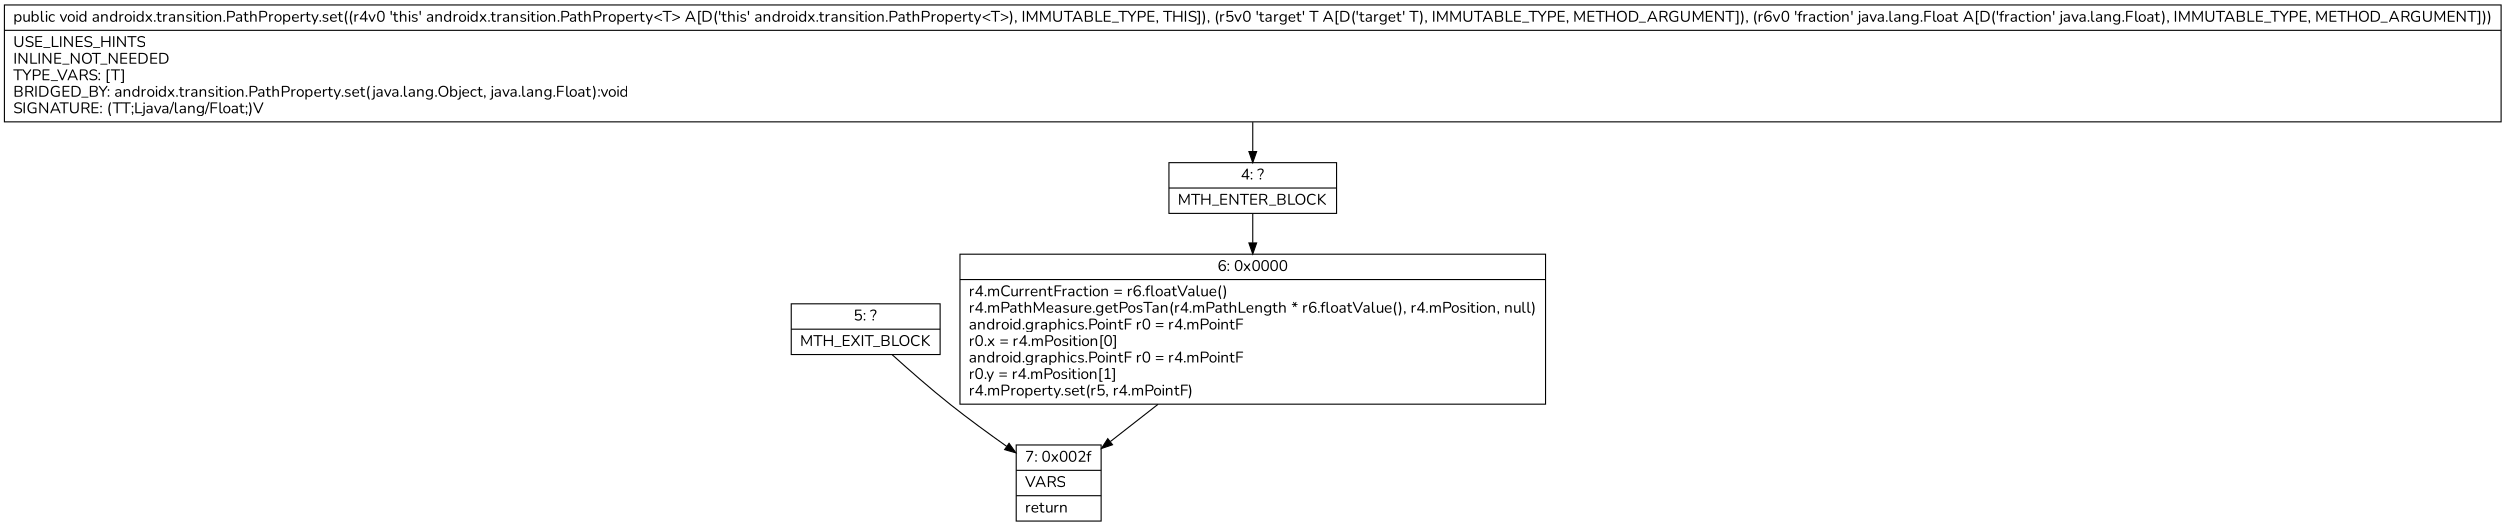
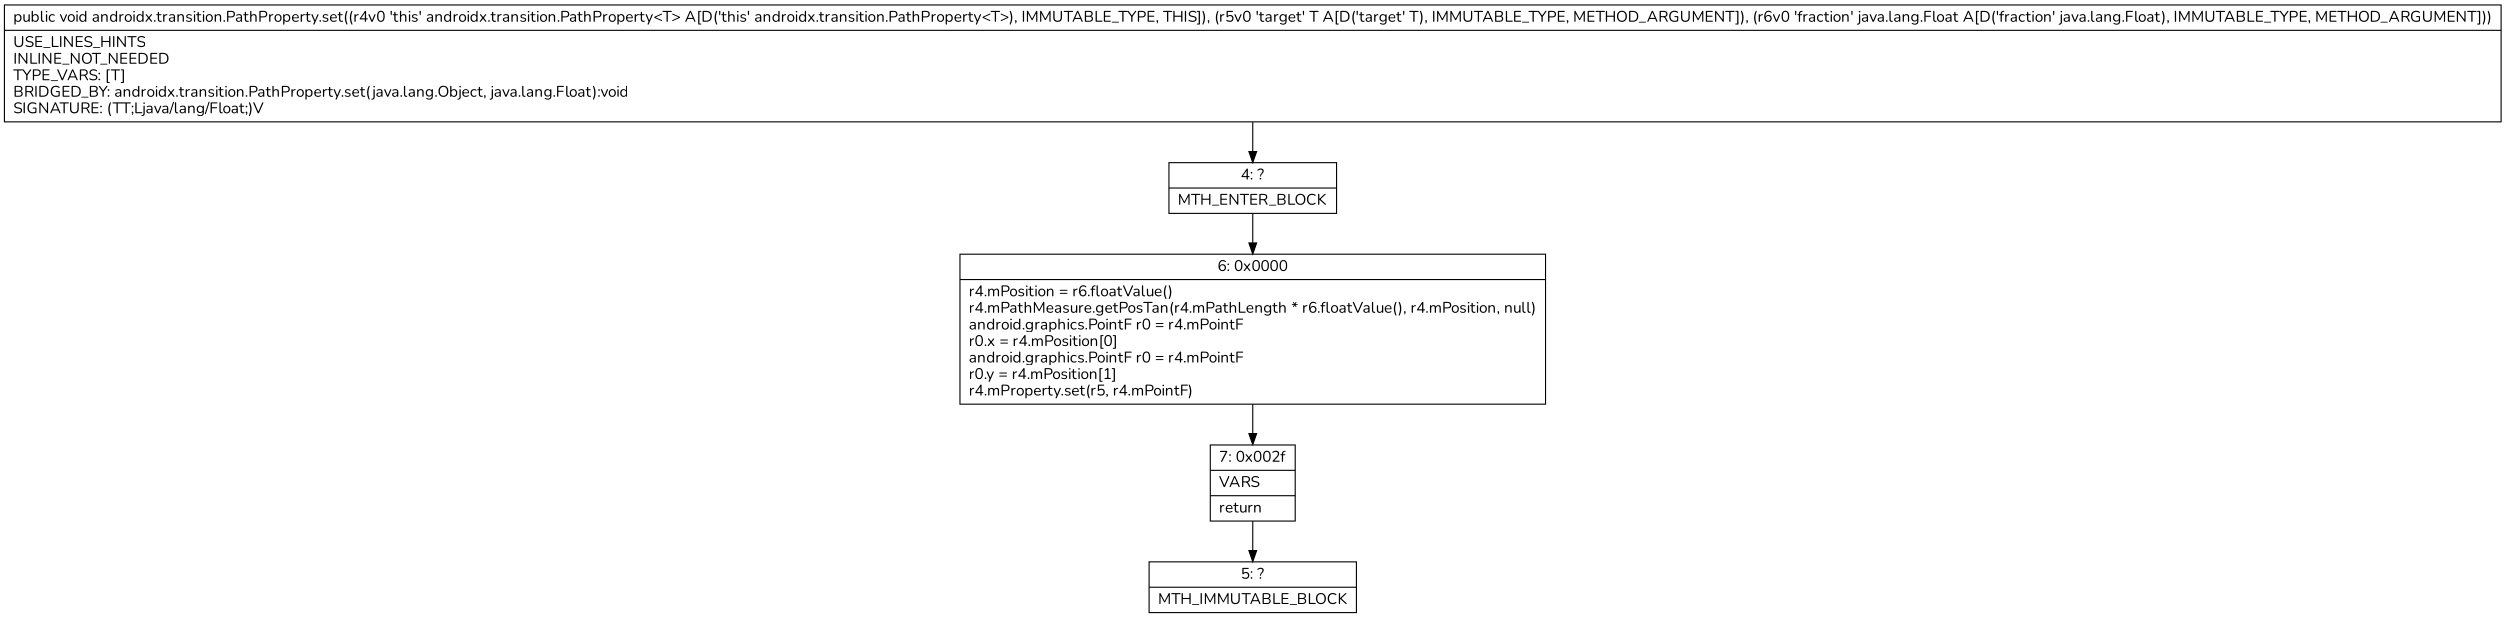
node "6: 0x0000": text "r4.mCurrentFraction = r6.floatValue()" -> "r4.mPosition = r6.floatValue()"
node "5: ?": text "MTH_EXIT_BLOCK" -> "MTH_IMMUTABLE_BLOCK"
edge "5: ?" -> "7: 0x002f": reversed
